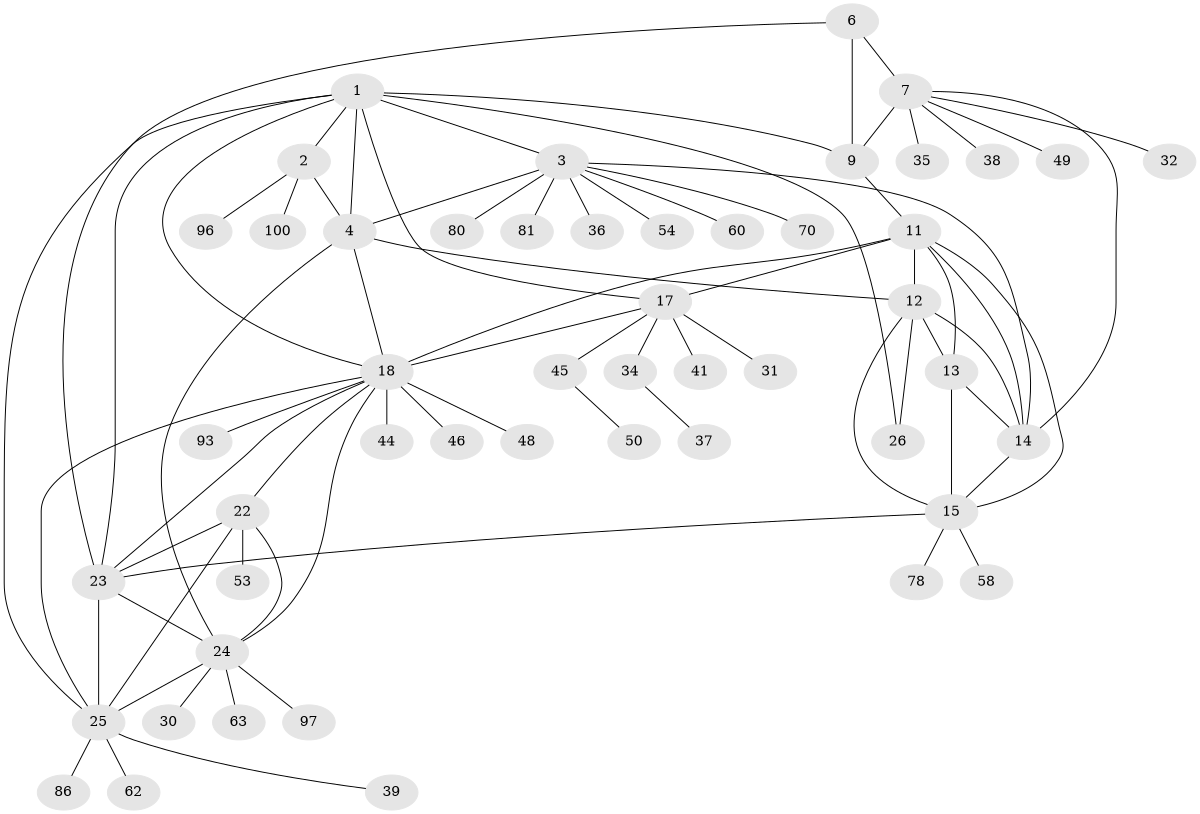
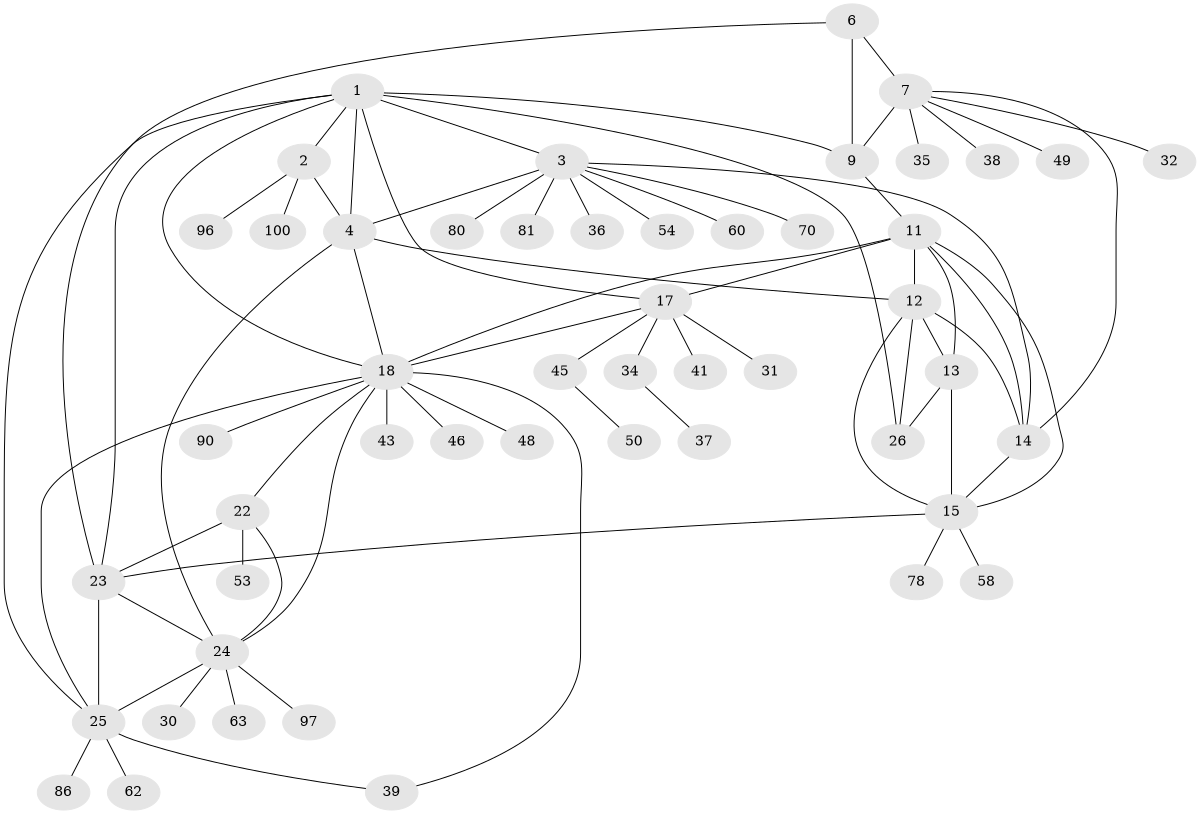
edge "13" -- "14": now "13" -- "26"
node "93": label "93" -> "90"
node "44": label "44" -> "43"
edge "18" -- "23": now "18" -- "39"
edge "22" -- "25": removed
